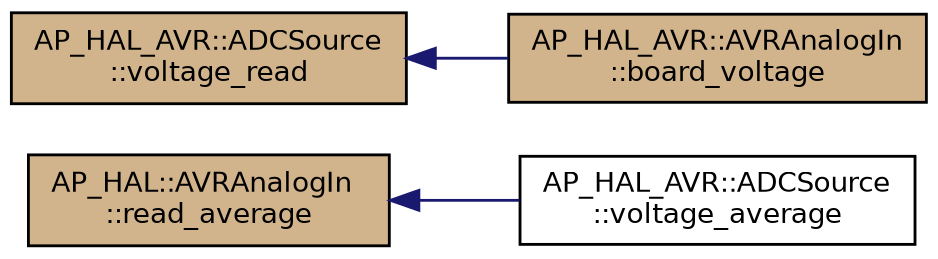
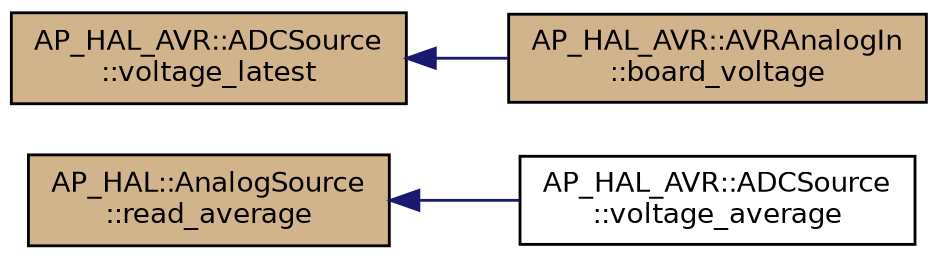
node "AP_HAL_AVR::ADCSource ::voltage_read": label "AP_HAL_AVR::ADCSource ::voltage_read" -> "AP_HAL_AVR::ADCSource ::voltage_latest"
node "AP_HAL::AVRAnalogIn ::read_average": label "AP_HAL::AVRAnalogIn ::read_average" -> "AP_HAL::AnalogSource ::read_average"
